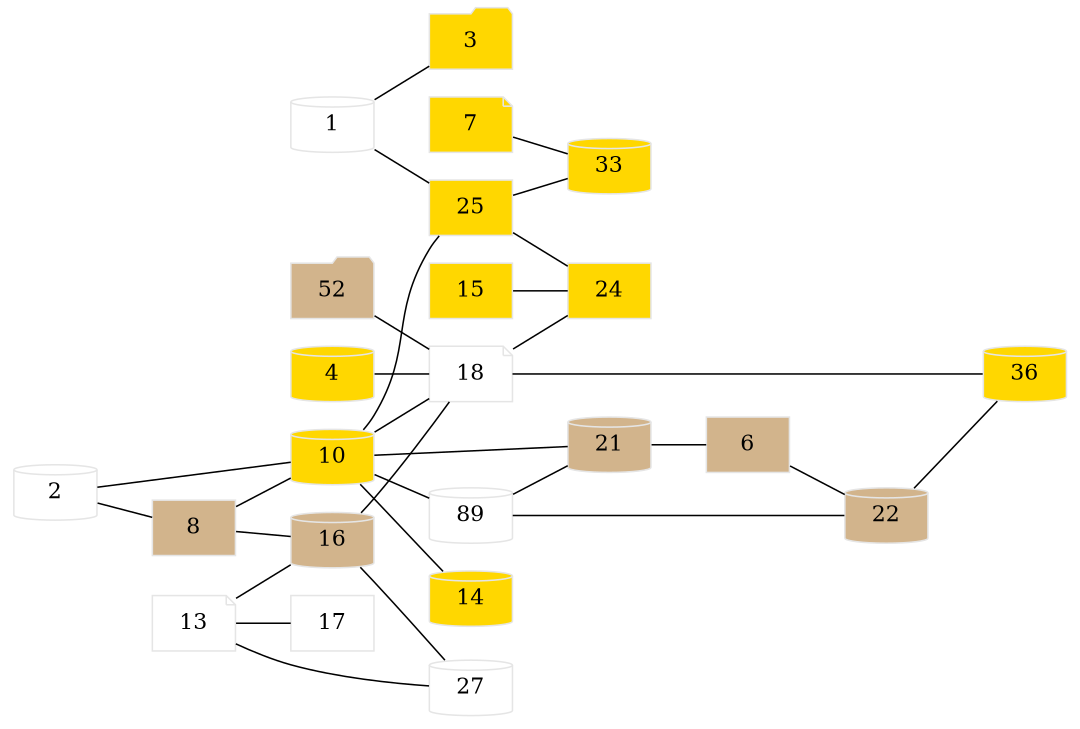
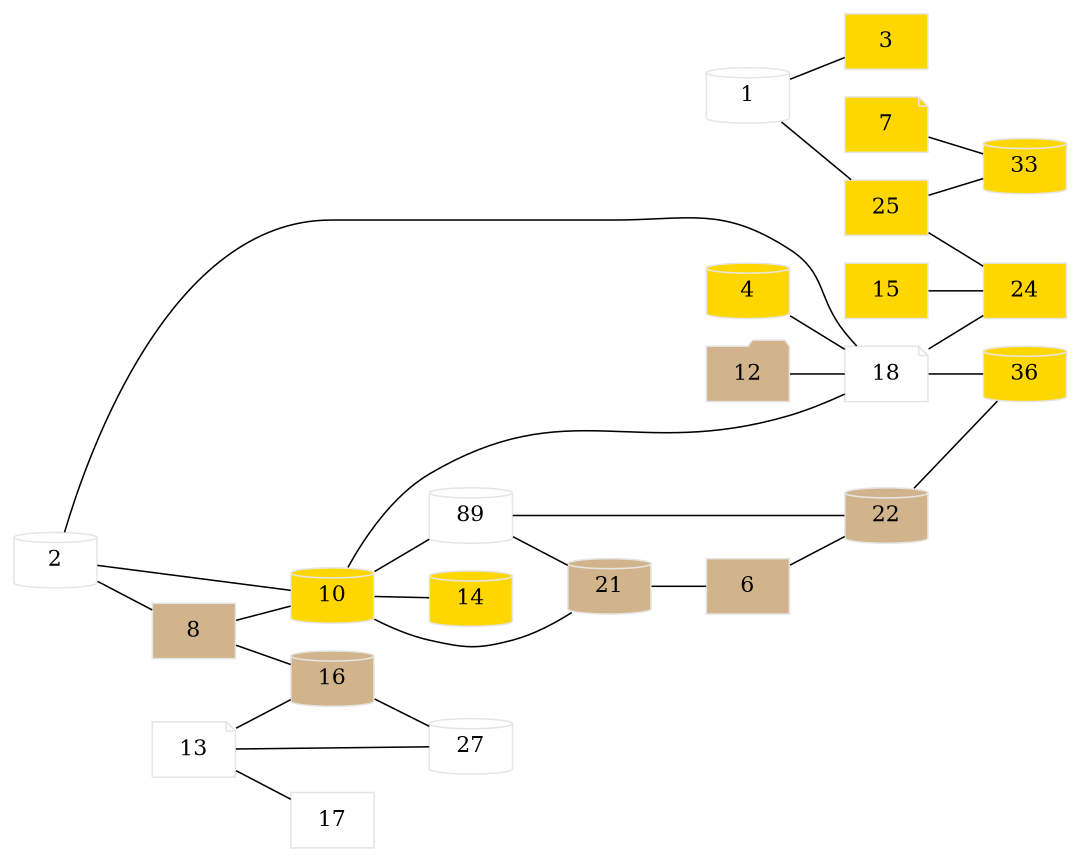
node "3": shape folder -> box
node "52": label "52" -> "12"
edge "25" -- "10": removed
edge "18" -- "16": now "18" -- "2"
